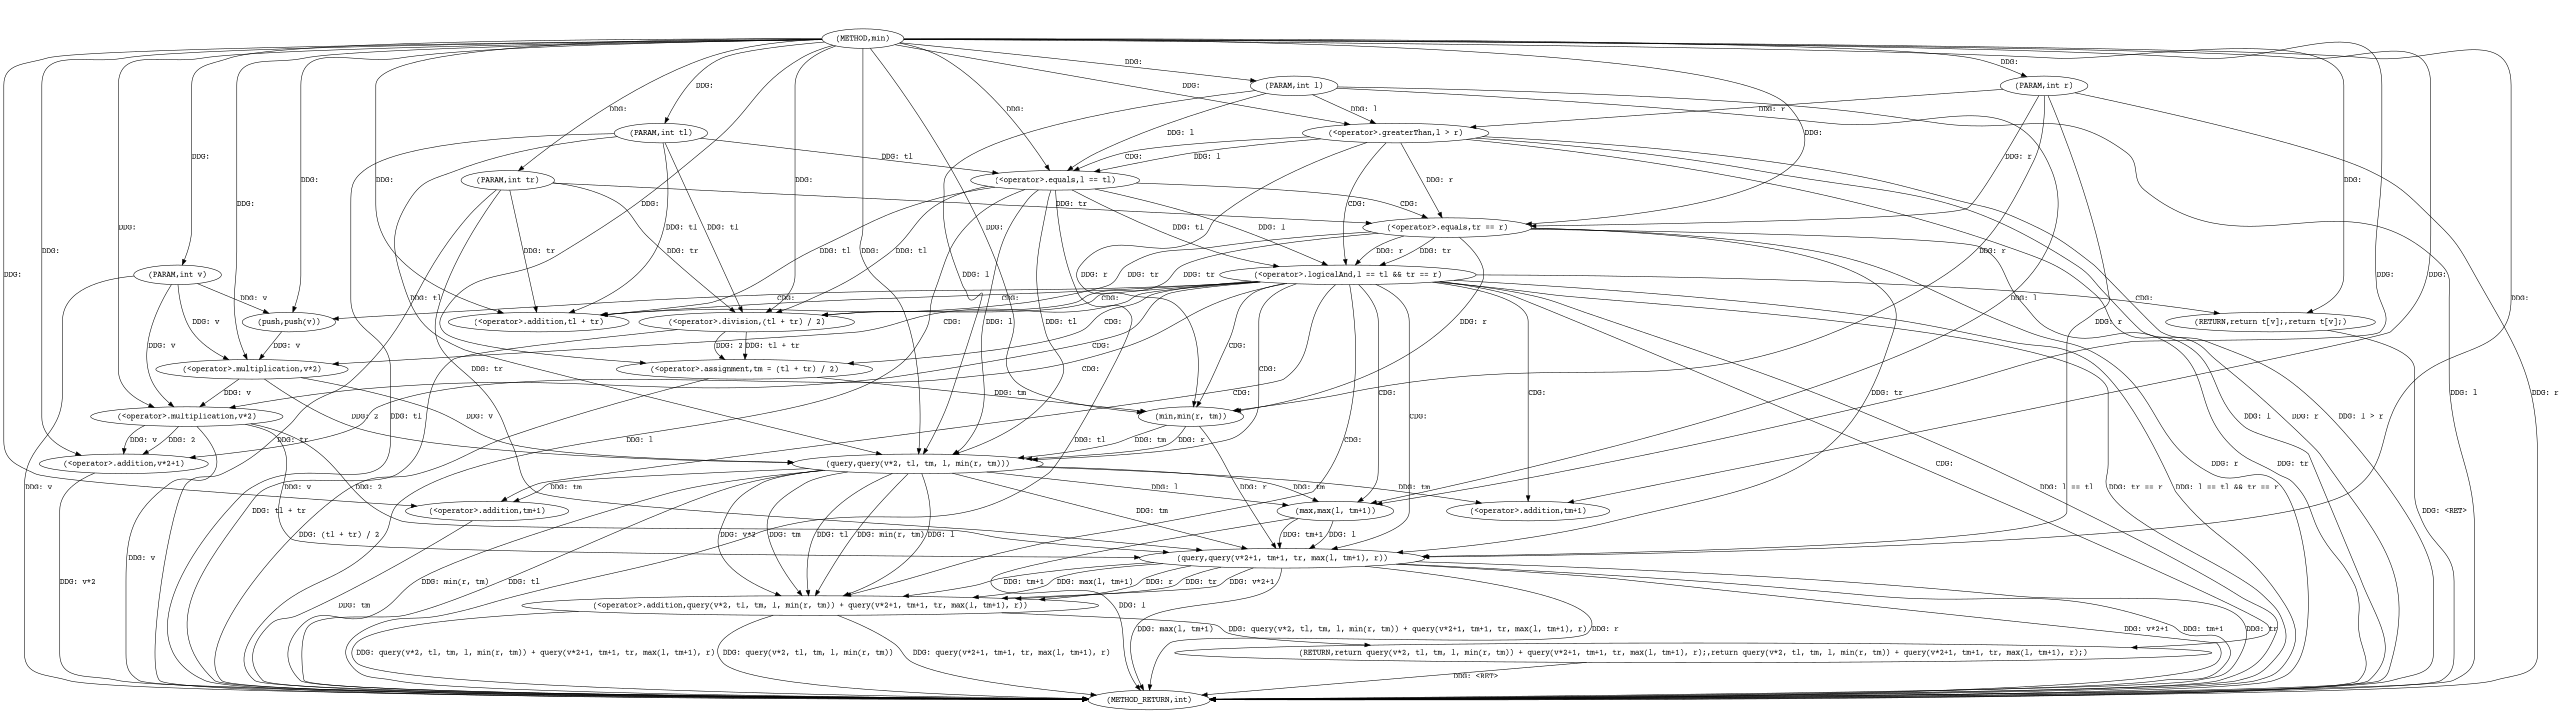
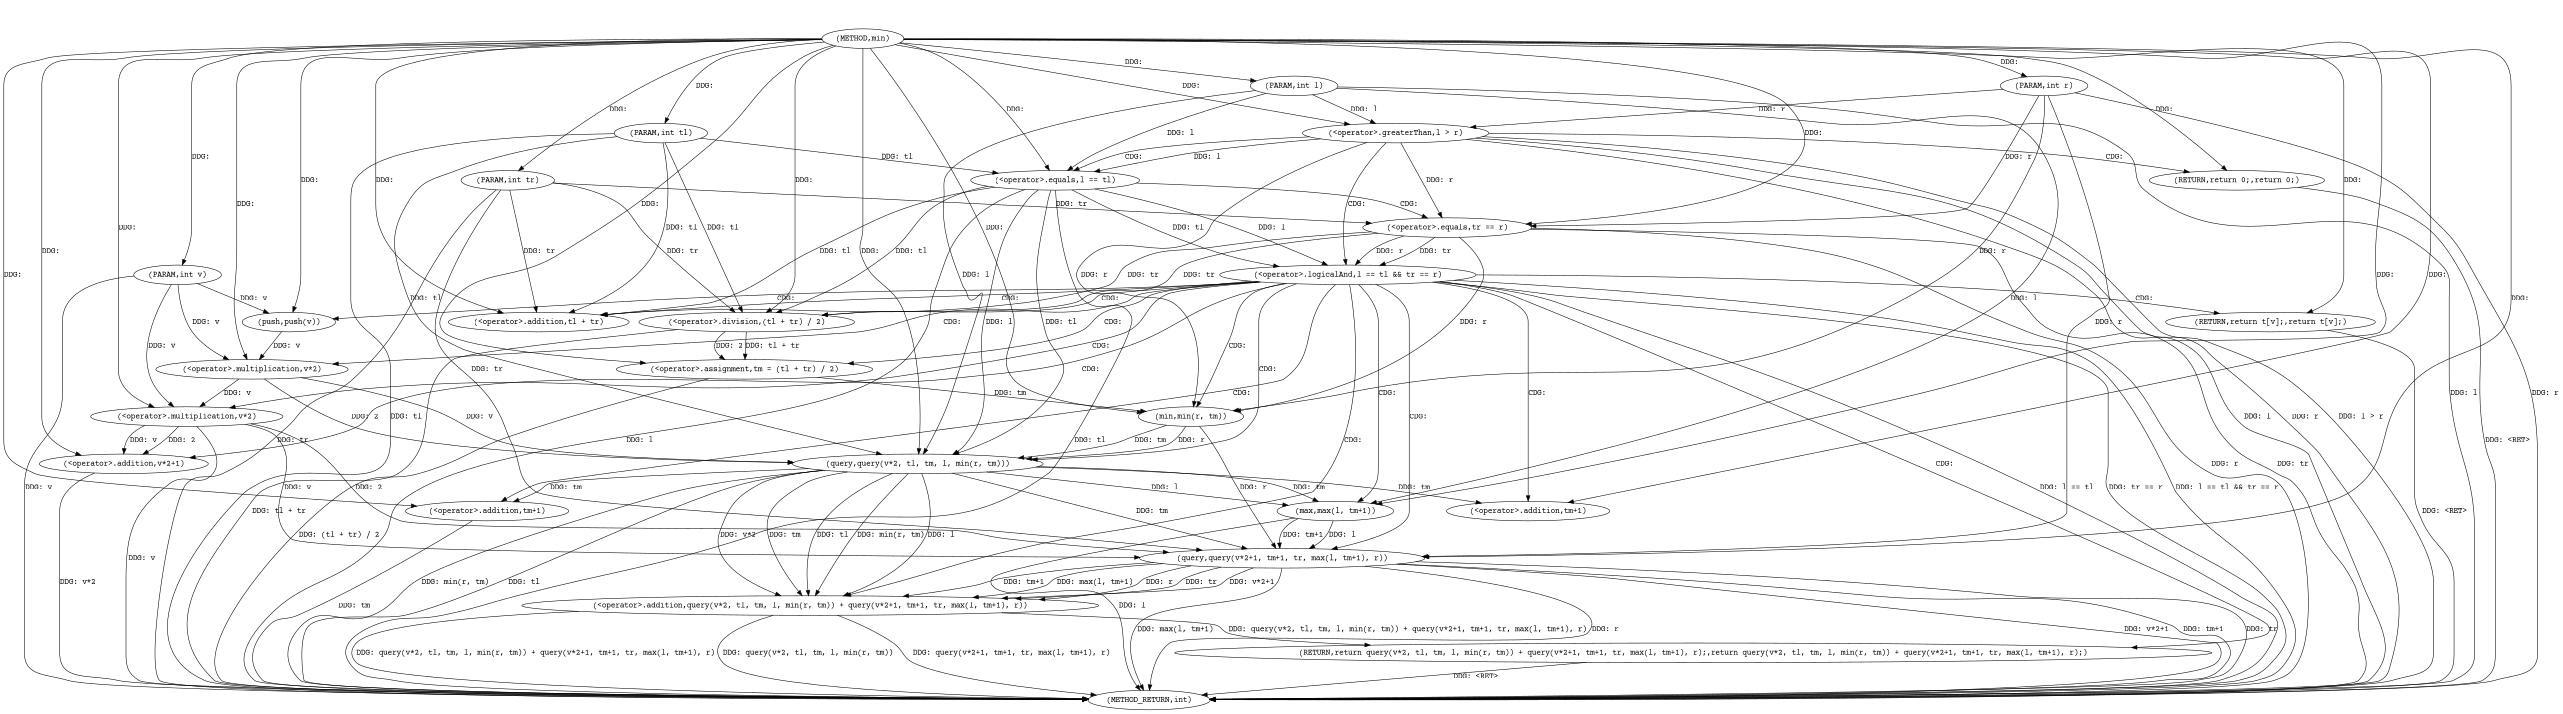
node "(RETURN,return 0;,return 0;)": added
edge "(<operator>.equals,tr == r)" -> "(query,query(v*2+1, tm+1, tr, max(l, tm+1), r))": removed, label "DDG: tr"
